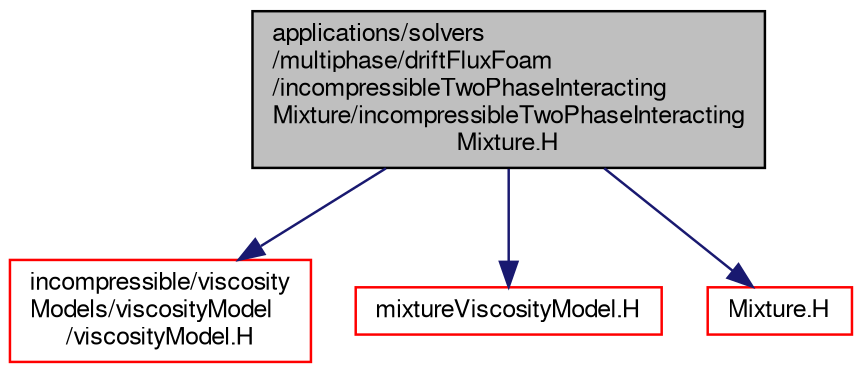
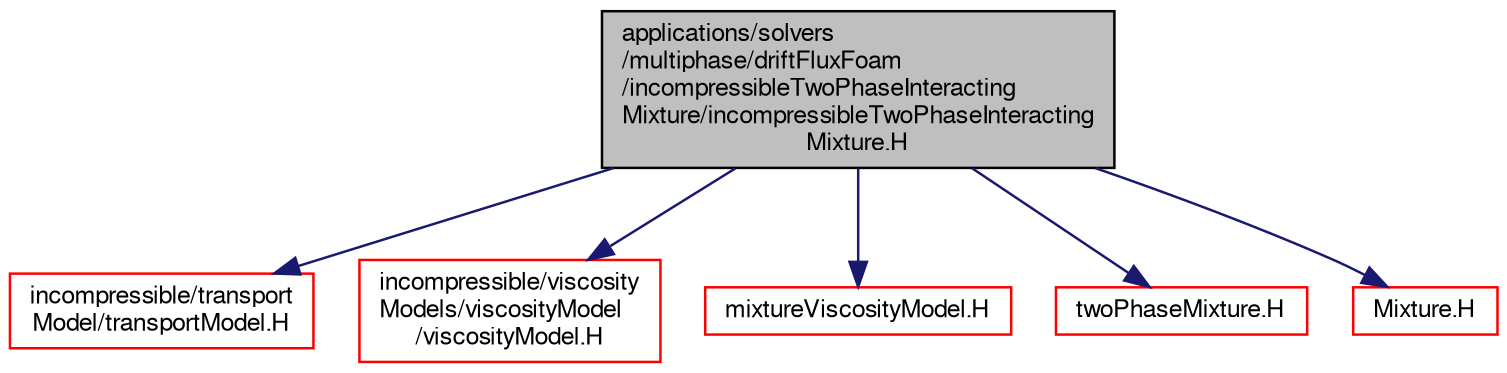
node "incompressible/transport Model/transportModel.H": added
node "twoPhaseMixture.H": added
